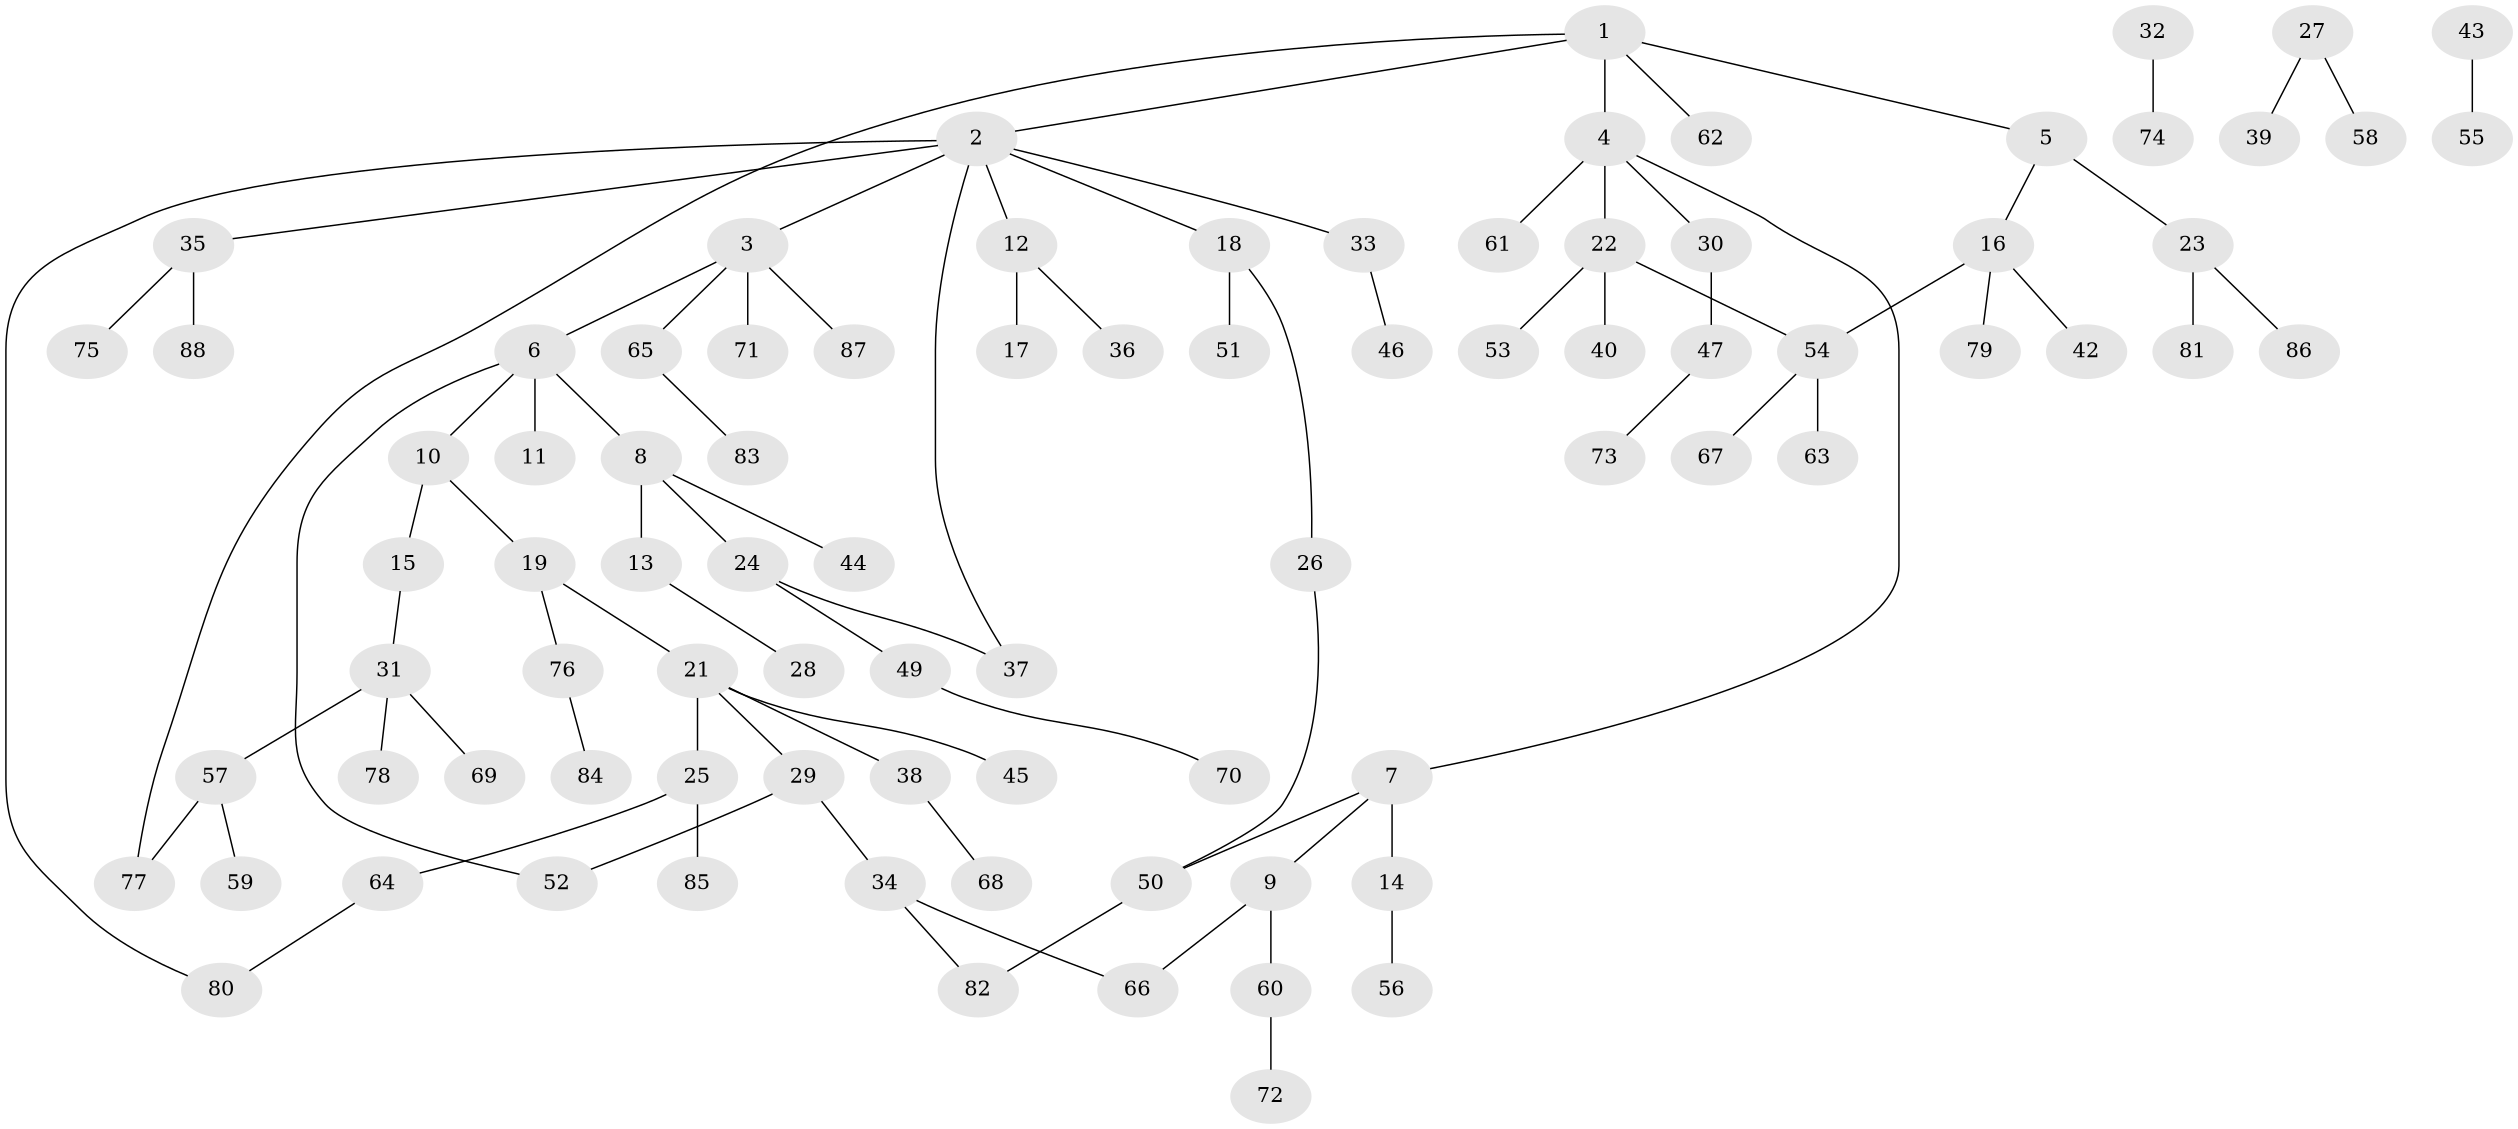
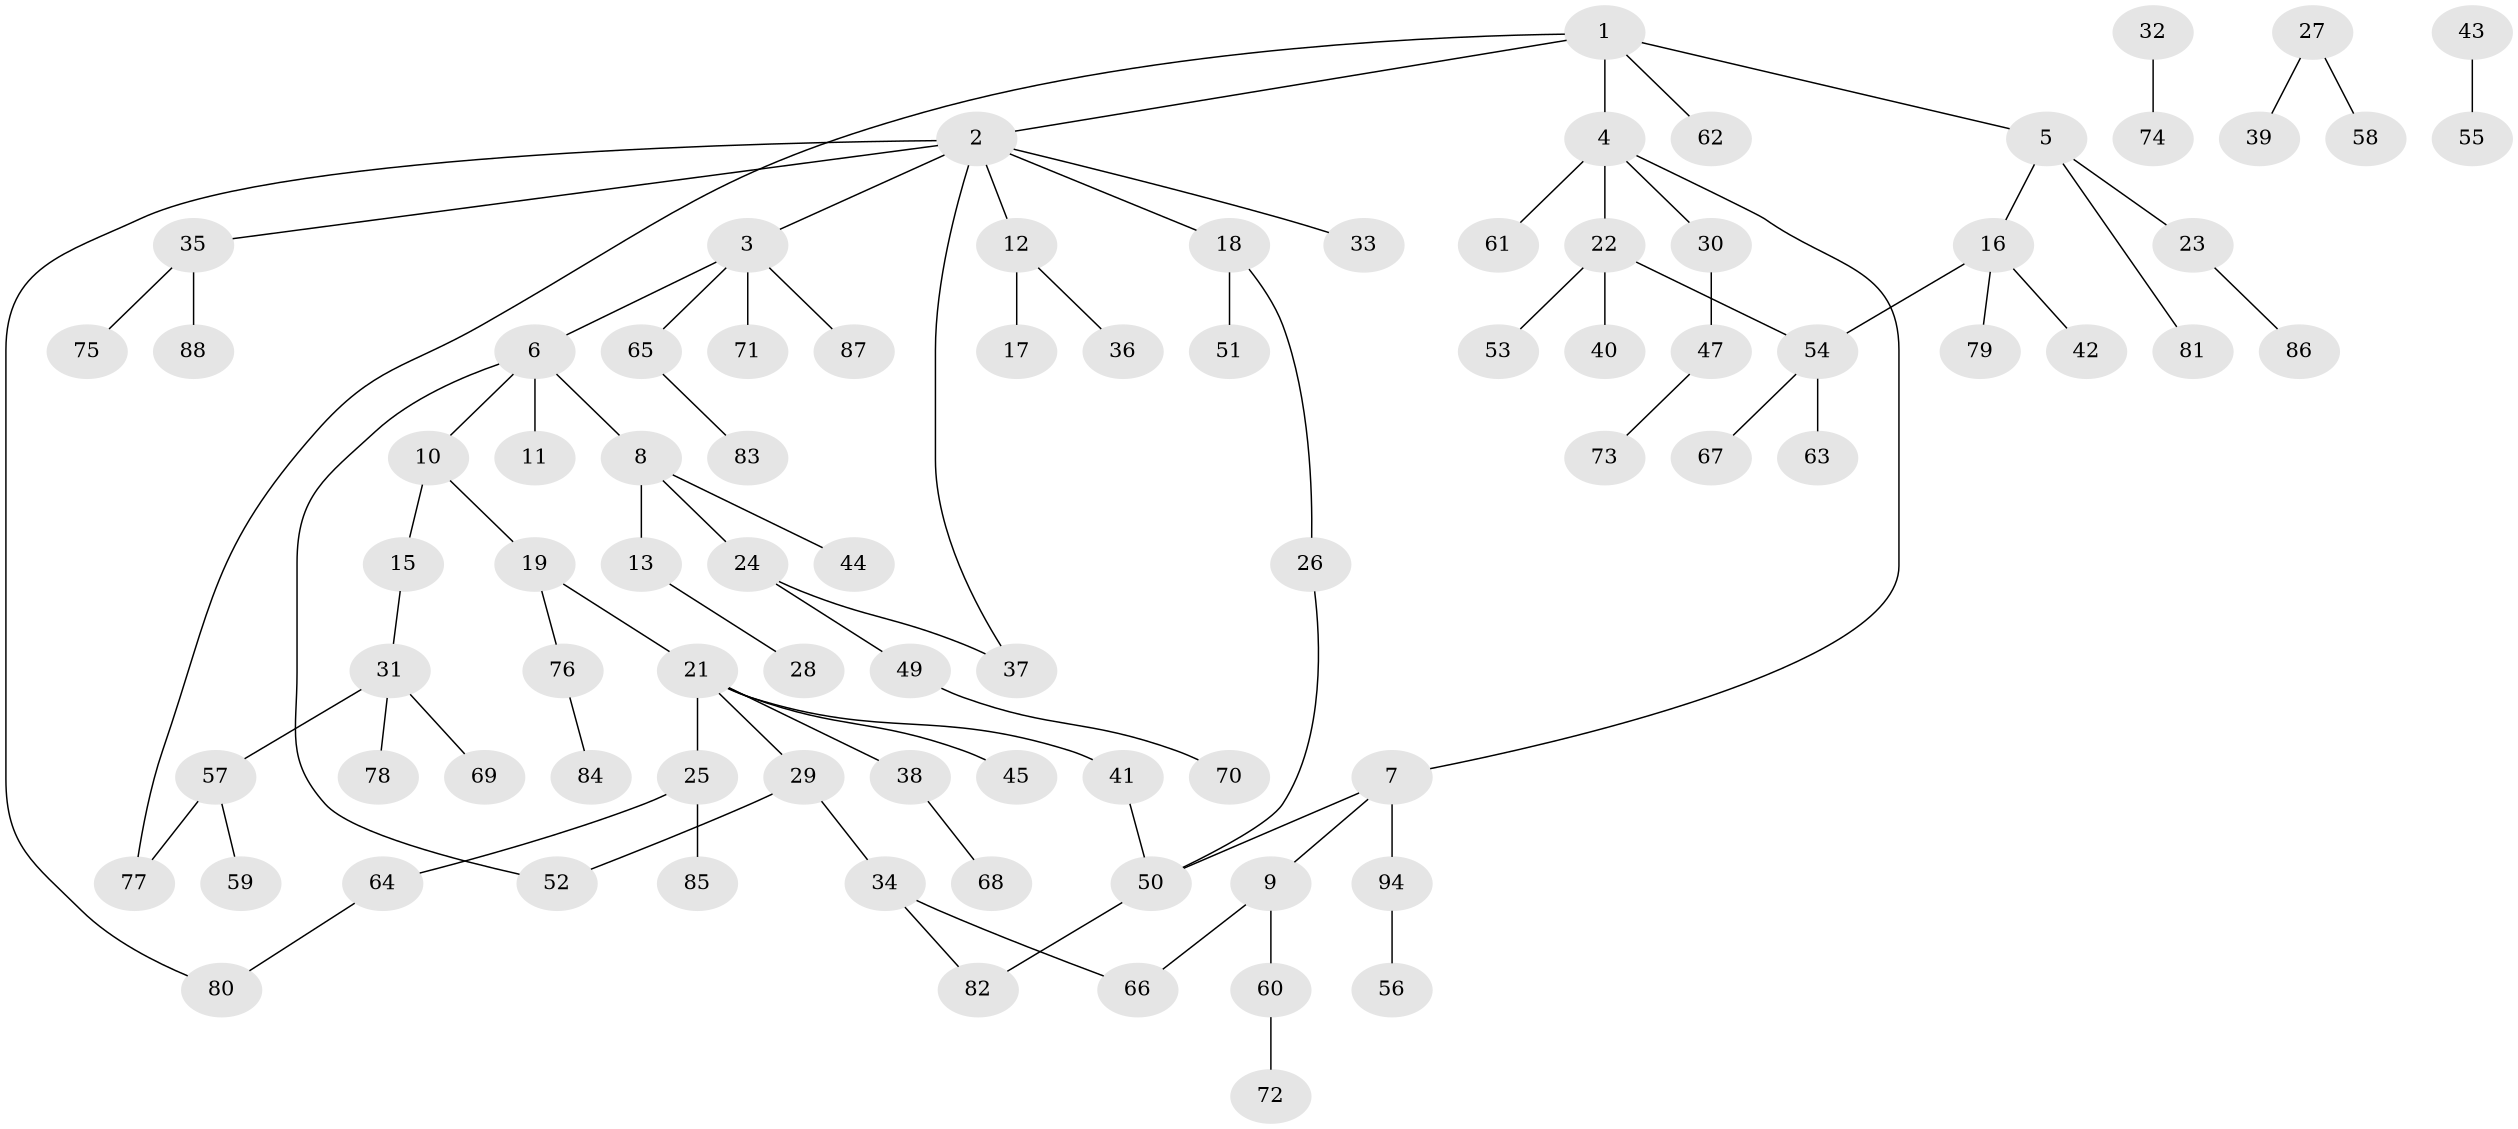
edge "23" -- "81": now "5" -- "81"
node "46": removed
node "41": added
node "14": label "14" -> "94"
